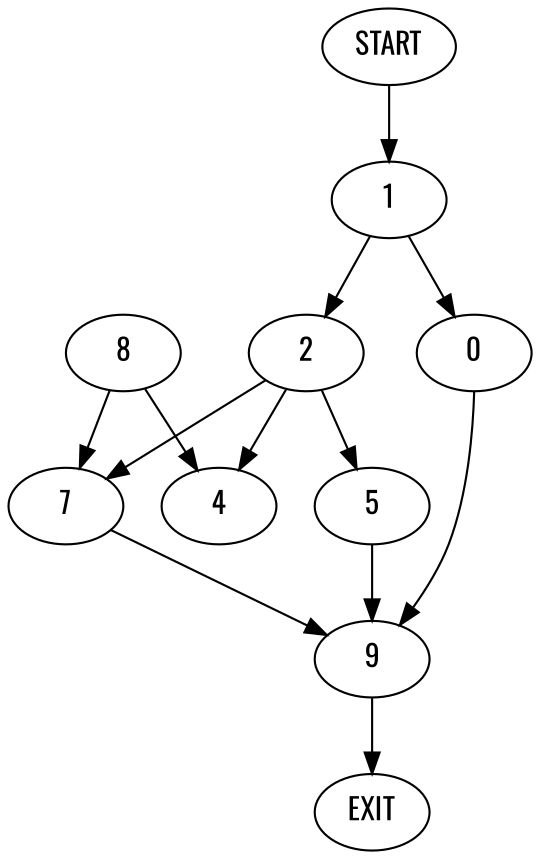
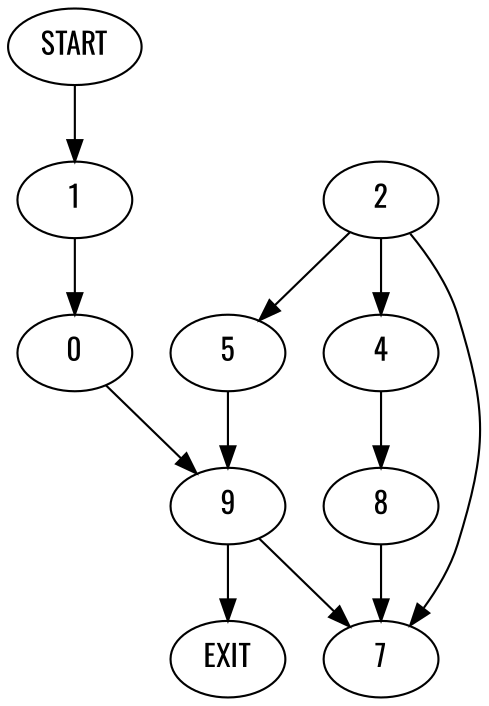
edge "1" -> "2": removed
edge "8" -> "4": reversed
edge "7" -> "9": reversed
